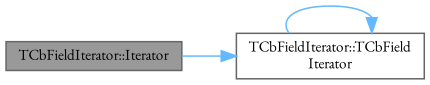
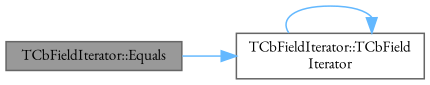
node "TCbFieldIterator::Iterator": label "TCbFieldIterator::Iterator" -> "TCbFieldIterator::Equals"
